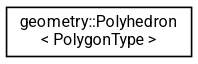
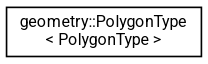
node "geometry::Polyhedron < PolygonType >": label "geometry::Polyhedron < PolygonType >" -> "geometry::PolygonType < PolygonType >"
